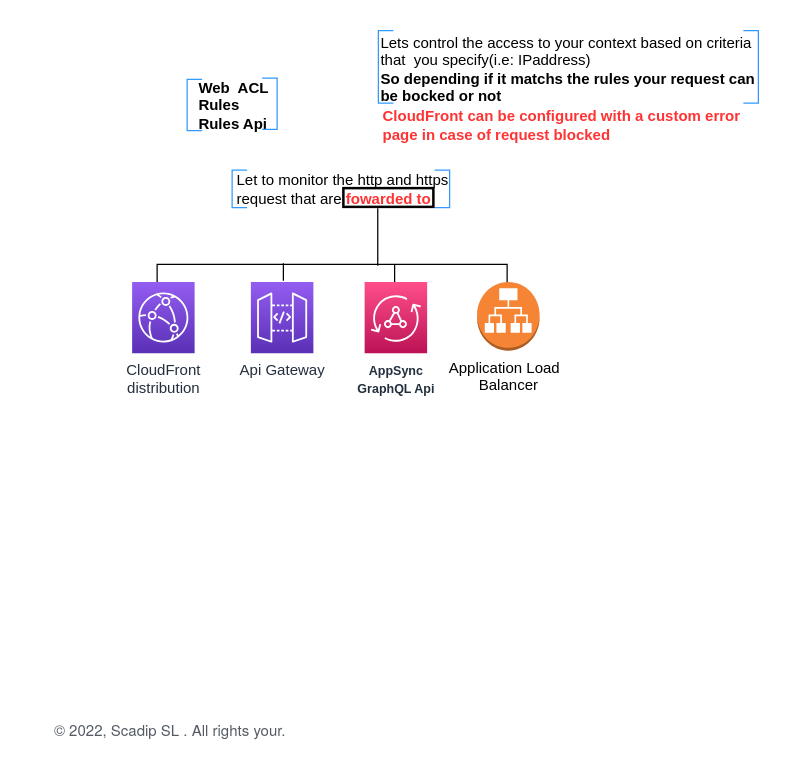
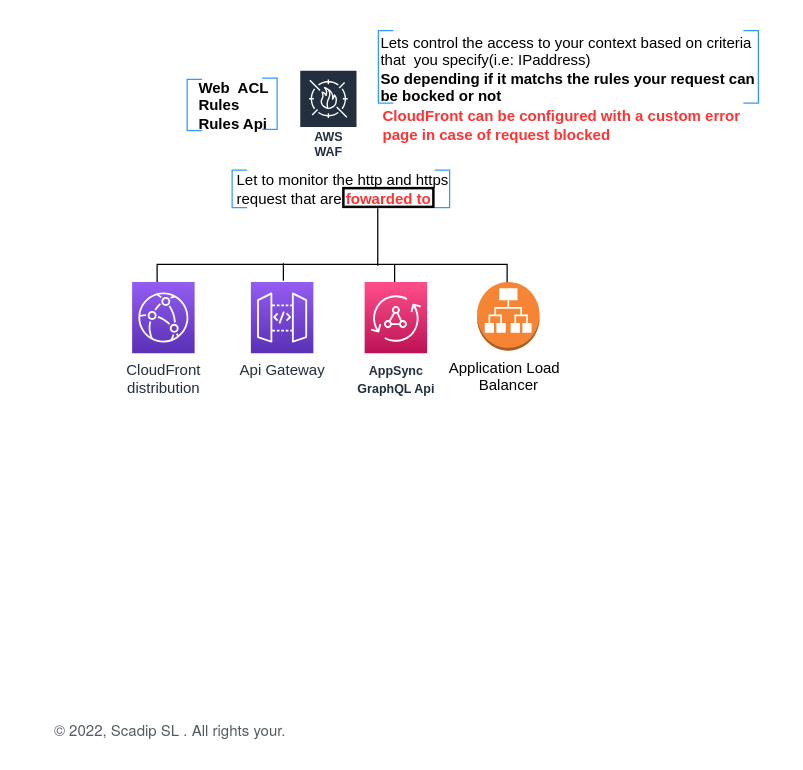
node "AWS WAF": added
